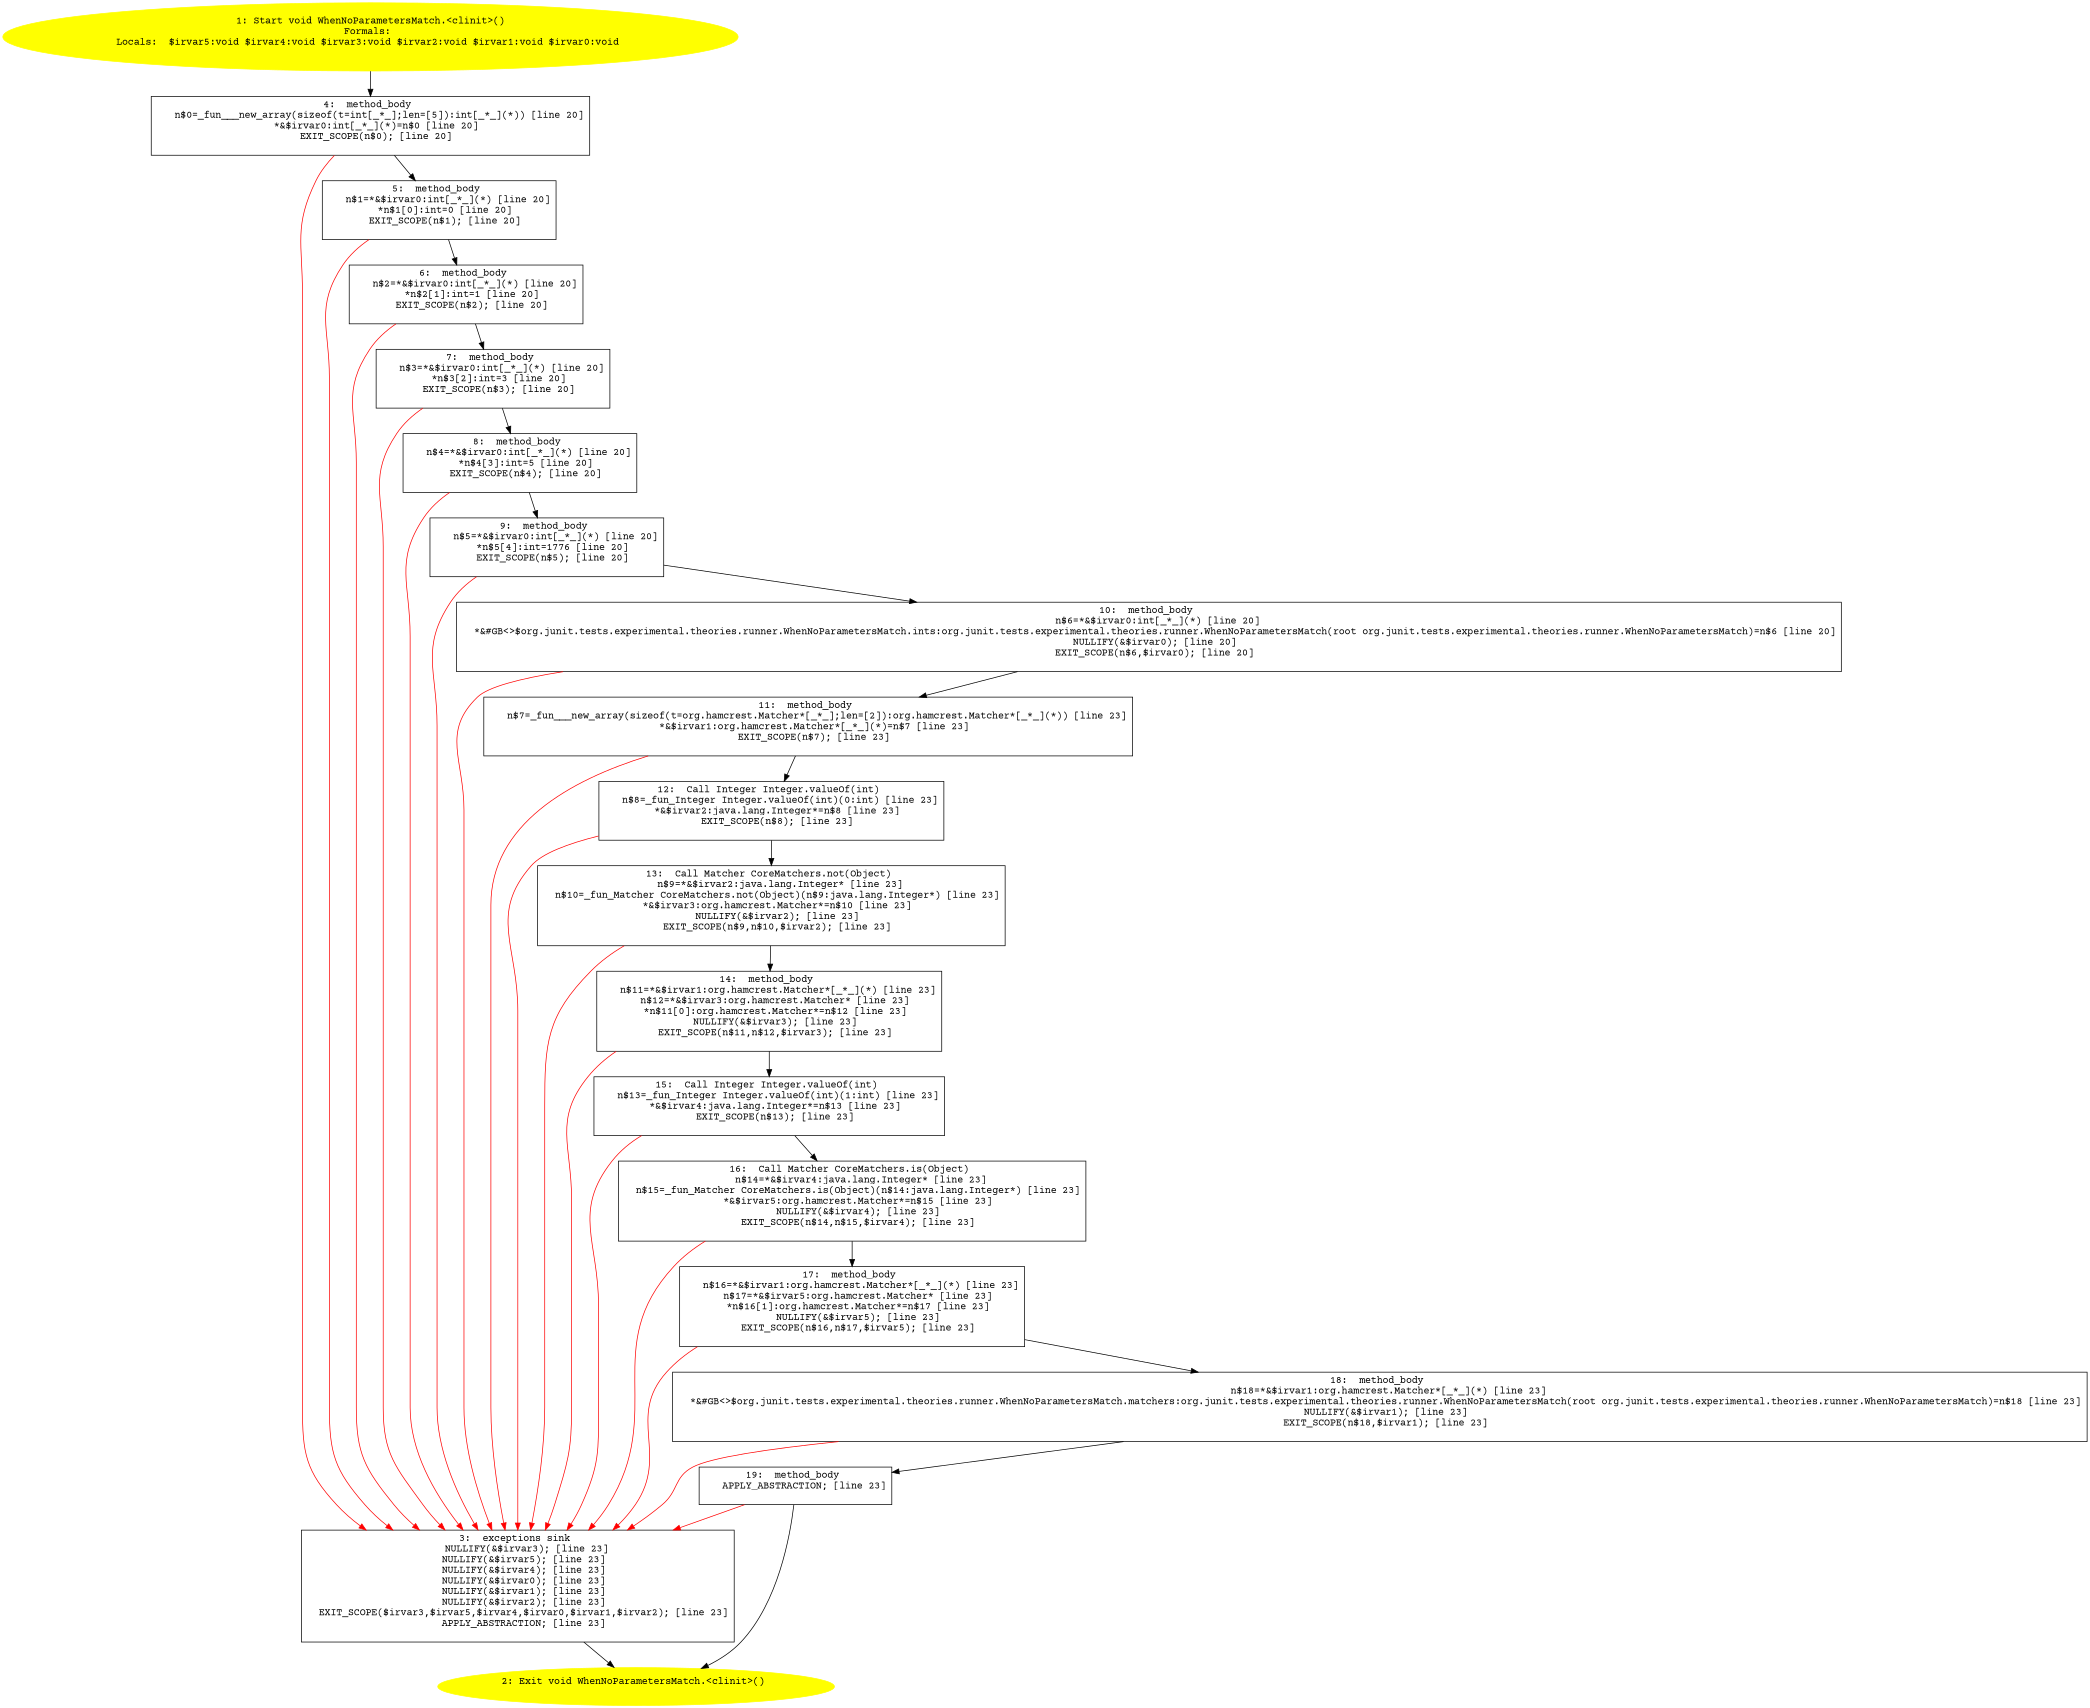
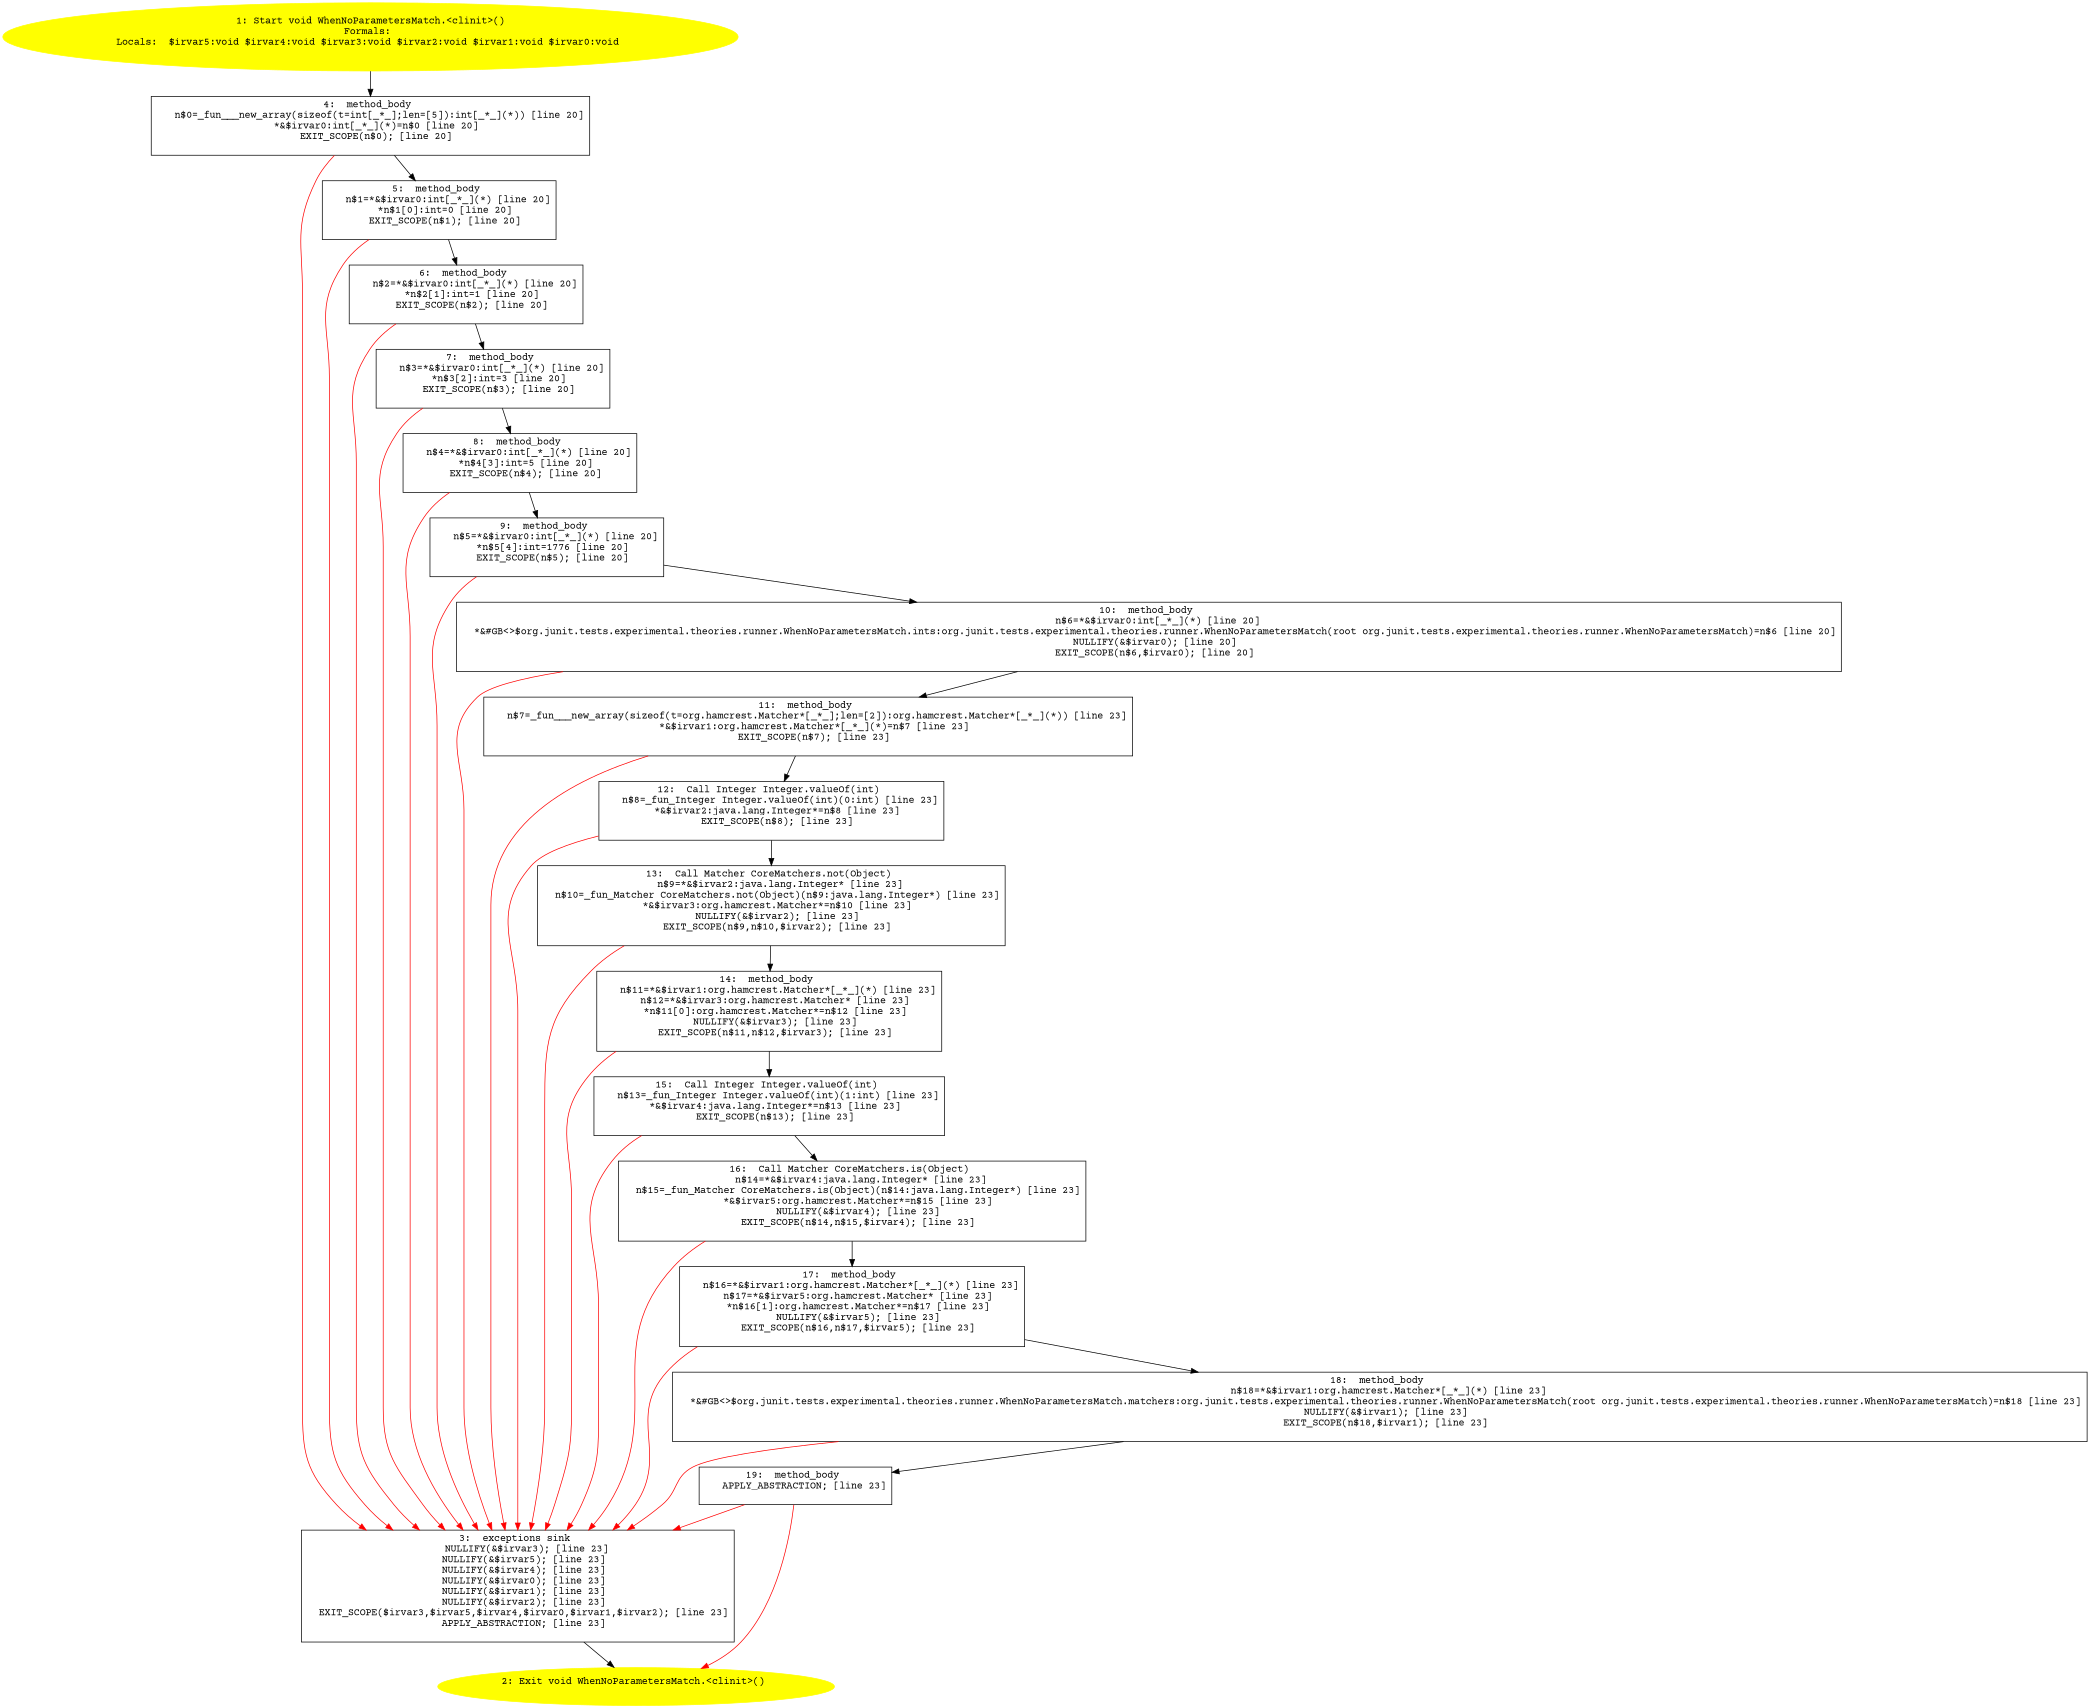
edge "19:  method_body APPLY_ABSTRACTION; [line 23]" -> "2: Exit void WhenNoParametersMatch.<clinit>()": color black -> red
